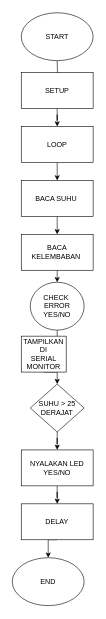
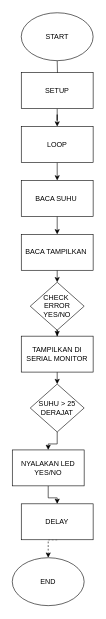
node "BACA KELEMBABAN": label "BACA KELEMBABAN" -> "BACA TAMPILKAN"
node "CHECK ERROR YES/NO": shape ellipse -> diamond
node "TAMPILKAN DI SERIAL MONITOR": size 45x36 -> 72x36
node "NYALAKAN LED YES/NO": moved (57, 468) -> (48, 468)
edge "DELAY" -> "END": style solid -> dashed
